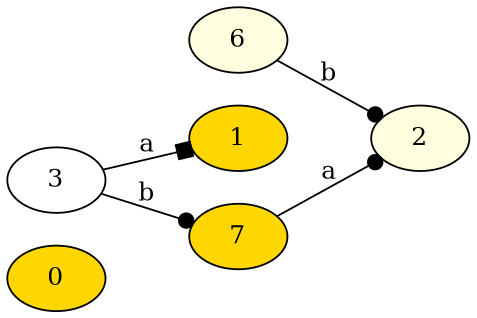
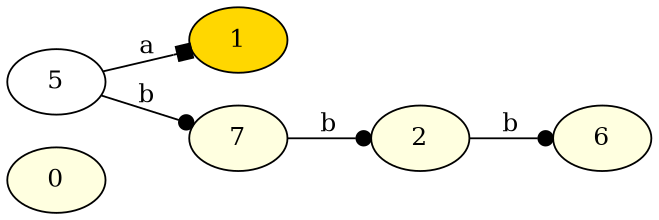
edge "6" -> "2": reversed
edge "7" -> "2": label "a" -> "b"
node "3": label "3" -> "5"
node "7": fillcolor gold -> lightyellow
node "0": fillcolor gold -> lightyellow
